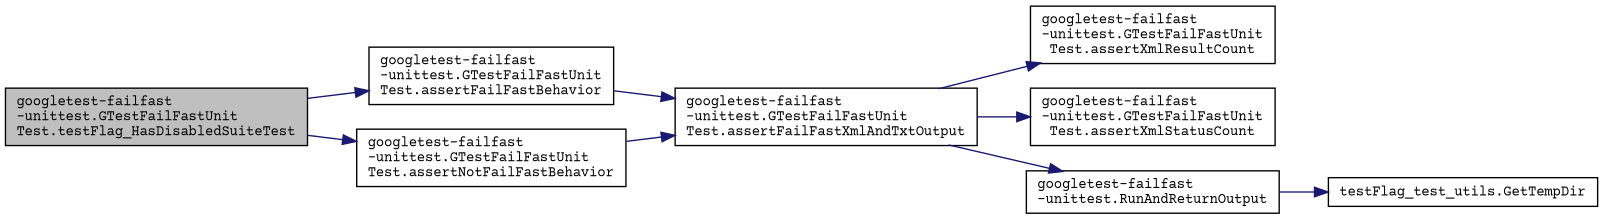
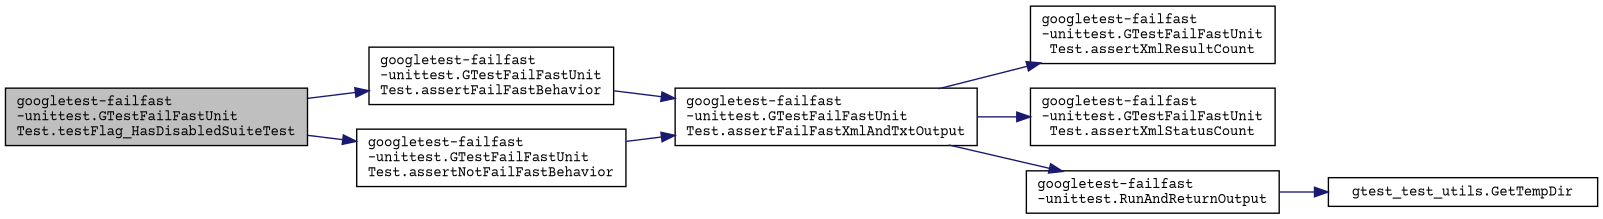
node "testFlag_test_utils.GetTempDir": label "testFlag_test_utils.GetTempDir" -> "gtest_test_utils.GetTempDir"
